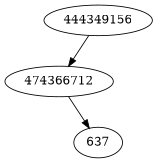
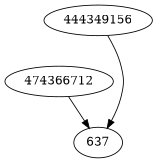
edge "444349156" -> "474366712": now "444349156" -> "637"
